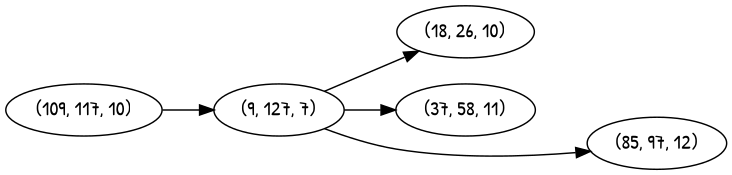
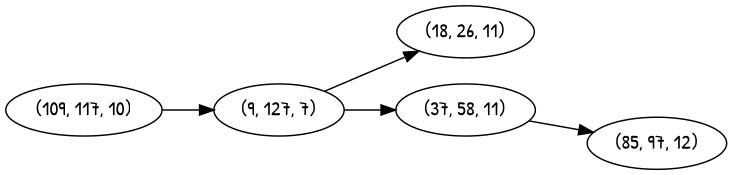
node "(18, 26, 10)": label "(18, 26, 10)" -> "(18, 26, 11)"
edge "(9, 127, 7)" -> "(85, 97, 12)": now "(37, 58, 11)" -> "(85, 97, 12)"
